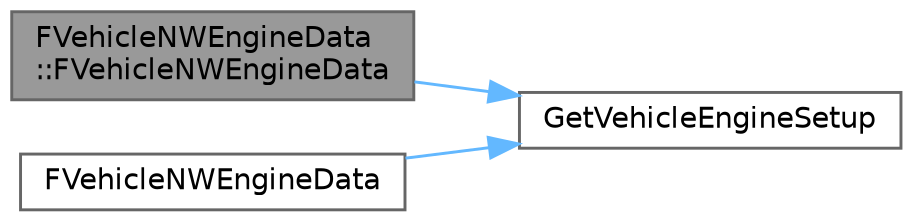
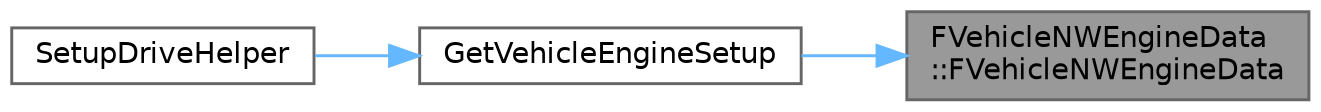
edge "FVehicleNWEngineData ::FVehicleNWEngineData" -> "GetVehicleEngineSetup": reversed
node "FVehicleNWEngineData": label "FVehicleNWEngineData" -> "SetupDriveHelper"
